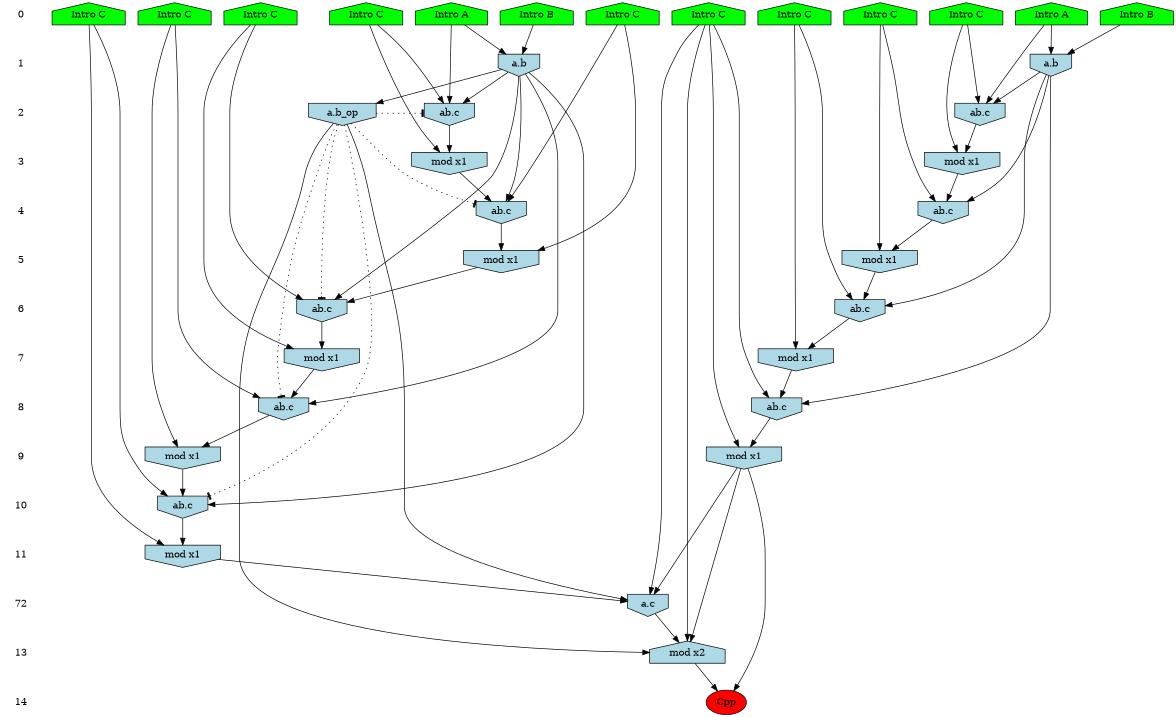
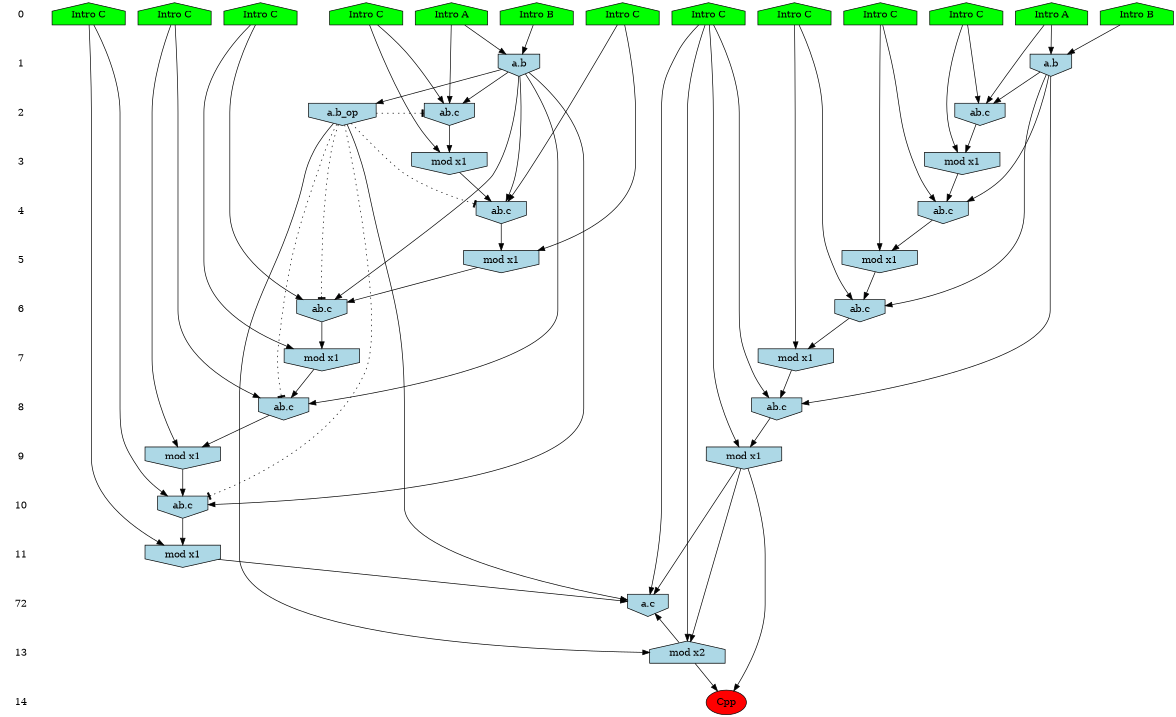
edge "a.c" -> "mod x2": reversed
